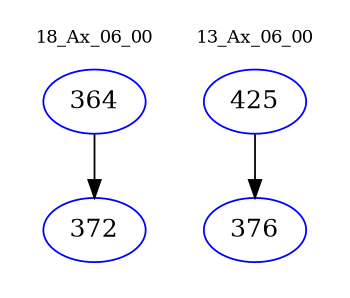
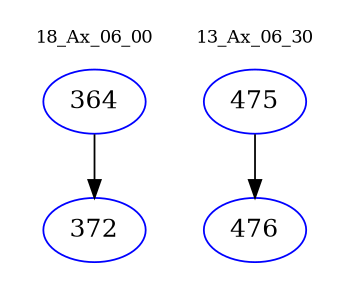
cluster "13_Ax_06_00": label "13_Ax_06_00" -> "13_Ax_06_30"
node "425": label "425" -> "475"
node "376": label "376" -> "476"
